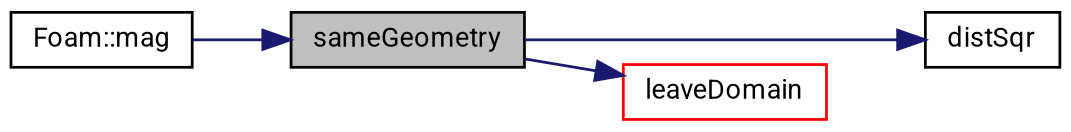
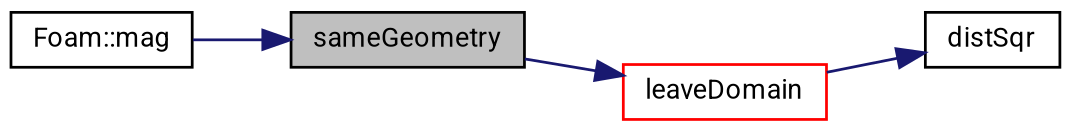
edge "sameGeometry" -> "distSqr": now "leaveDomain" -> "distSqr"
